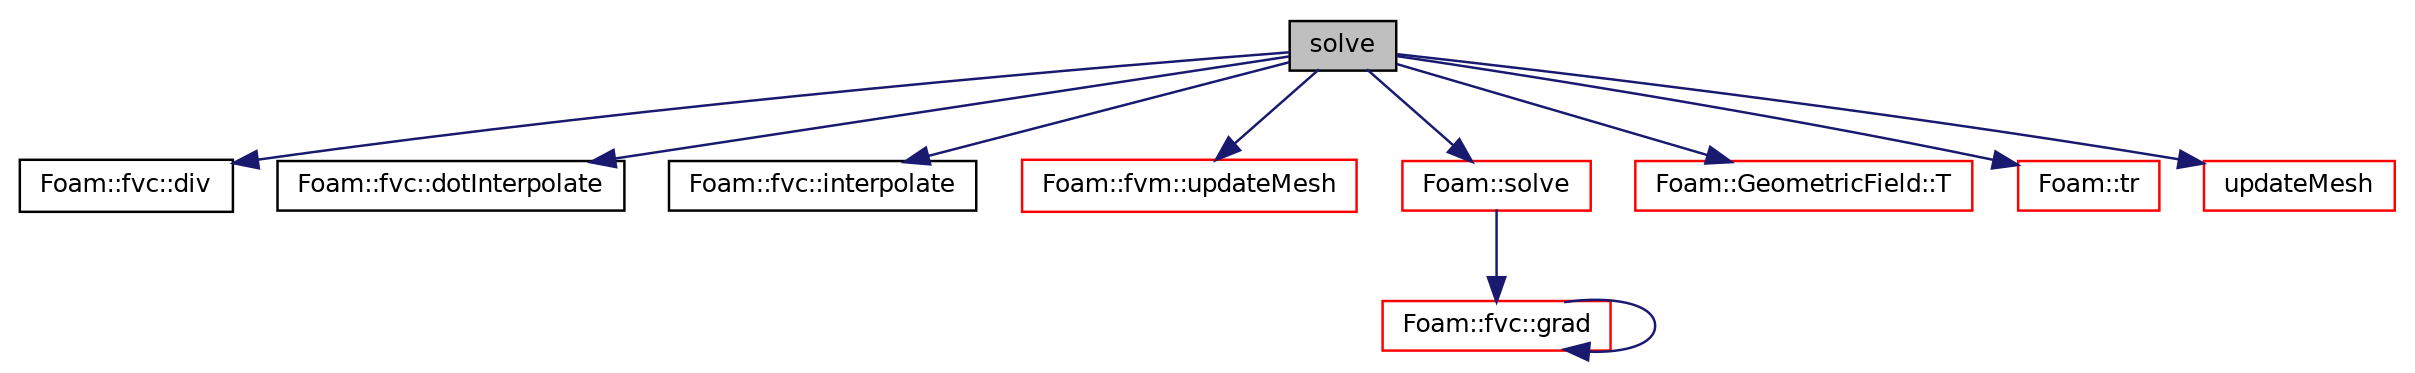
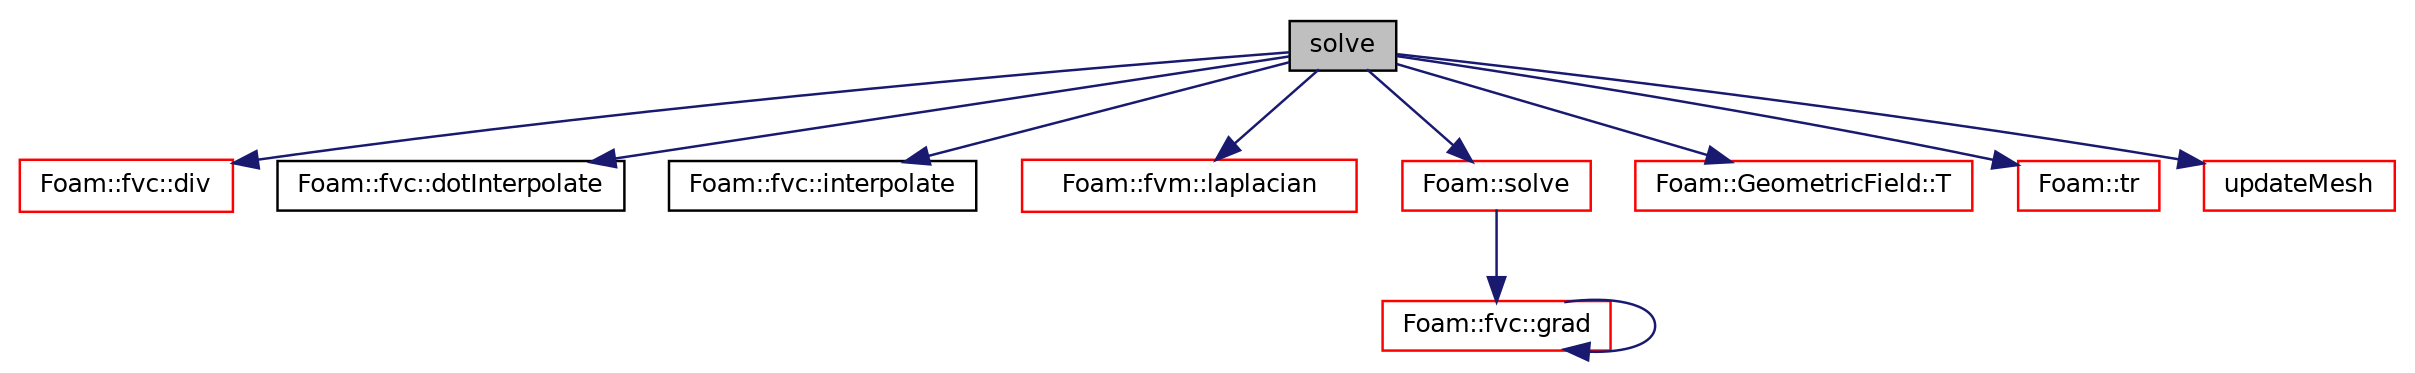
node "Foam::fvc::div": color black -> red
node "Foam::fvm::updateMesh": label "Foam::fvm::updateMesh" -> "Foam::fvm::laplacian"
